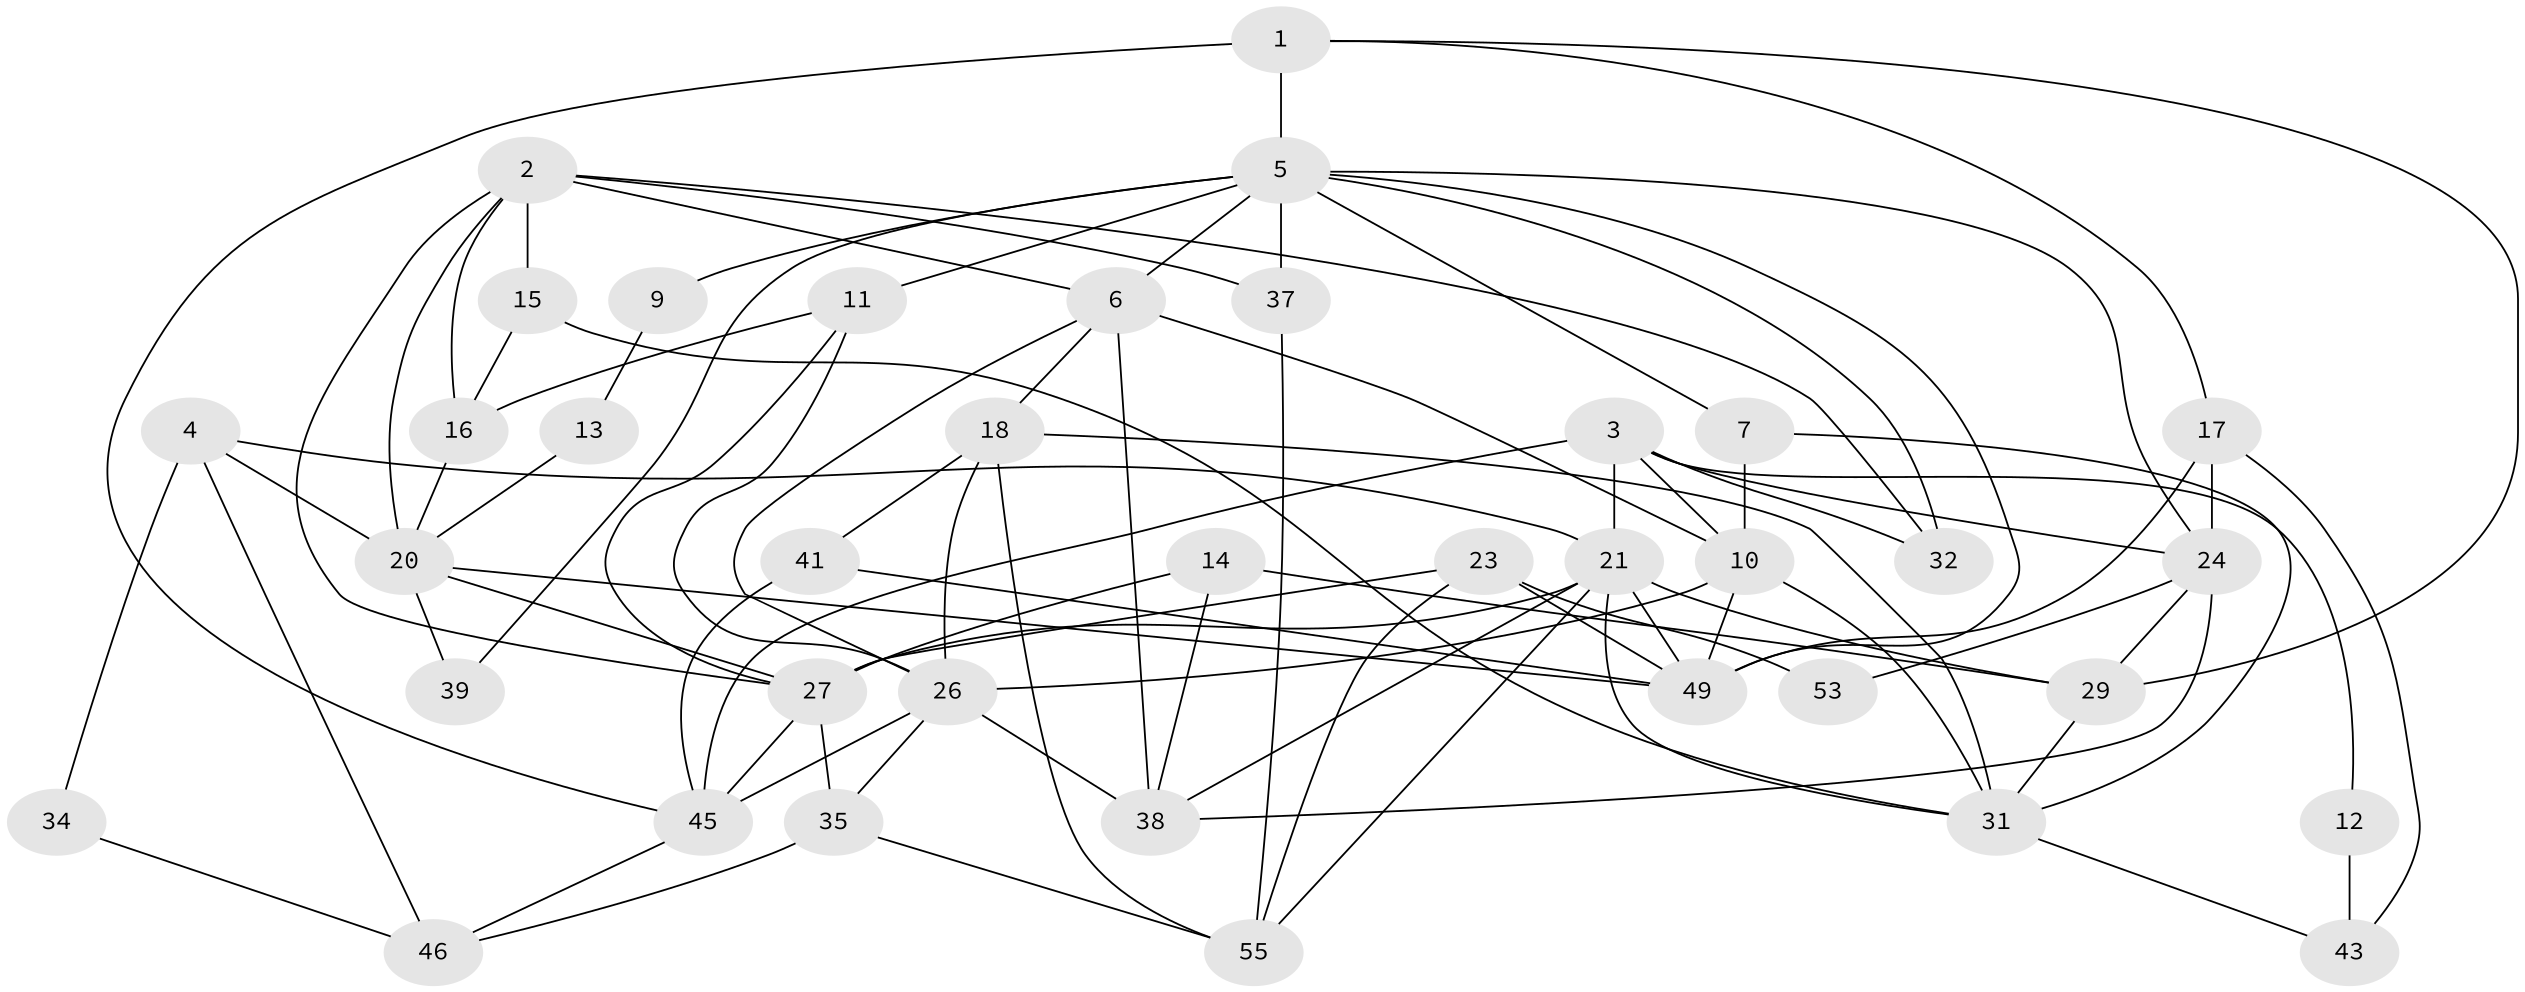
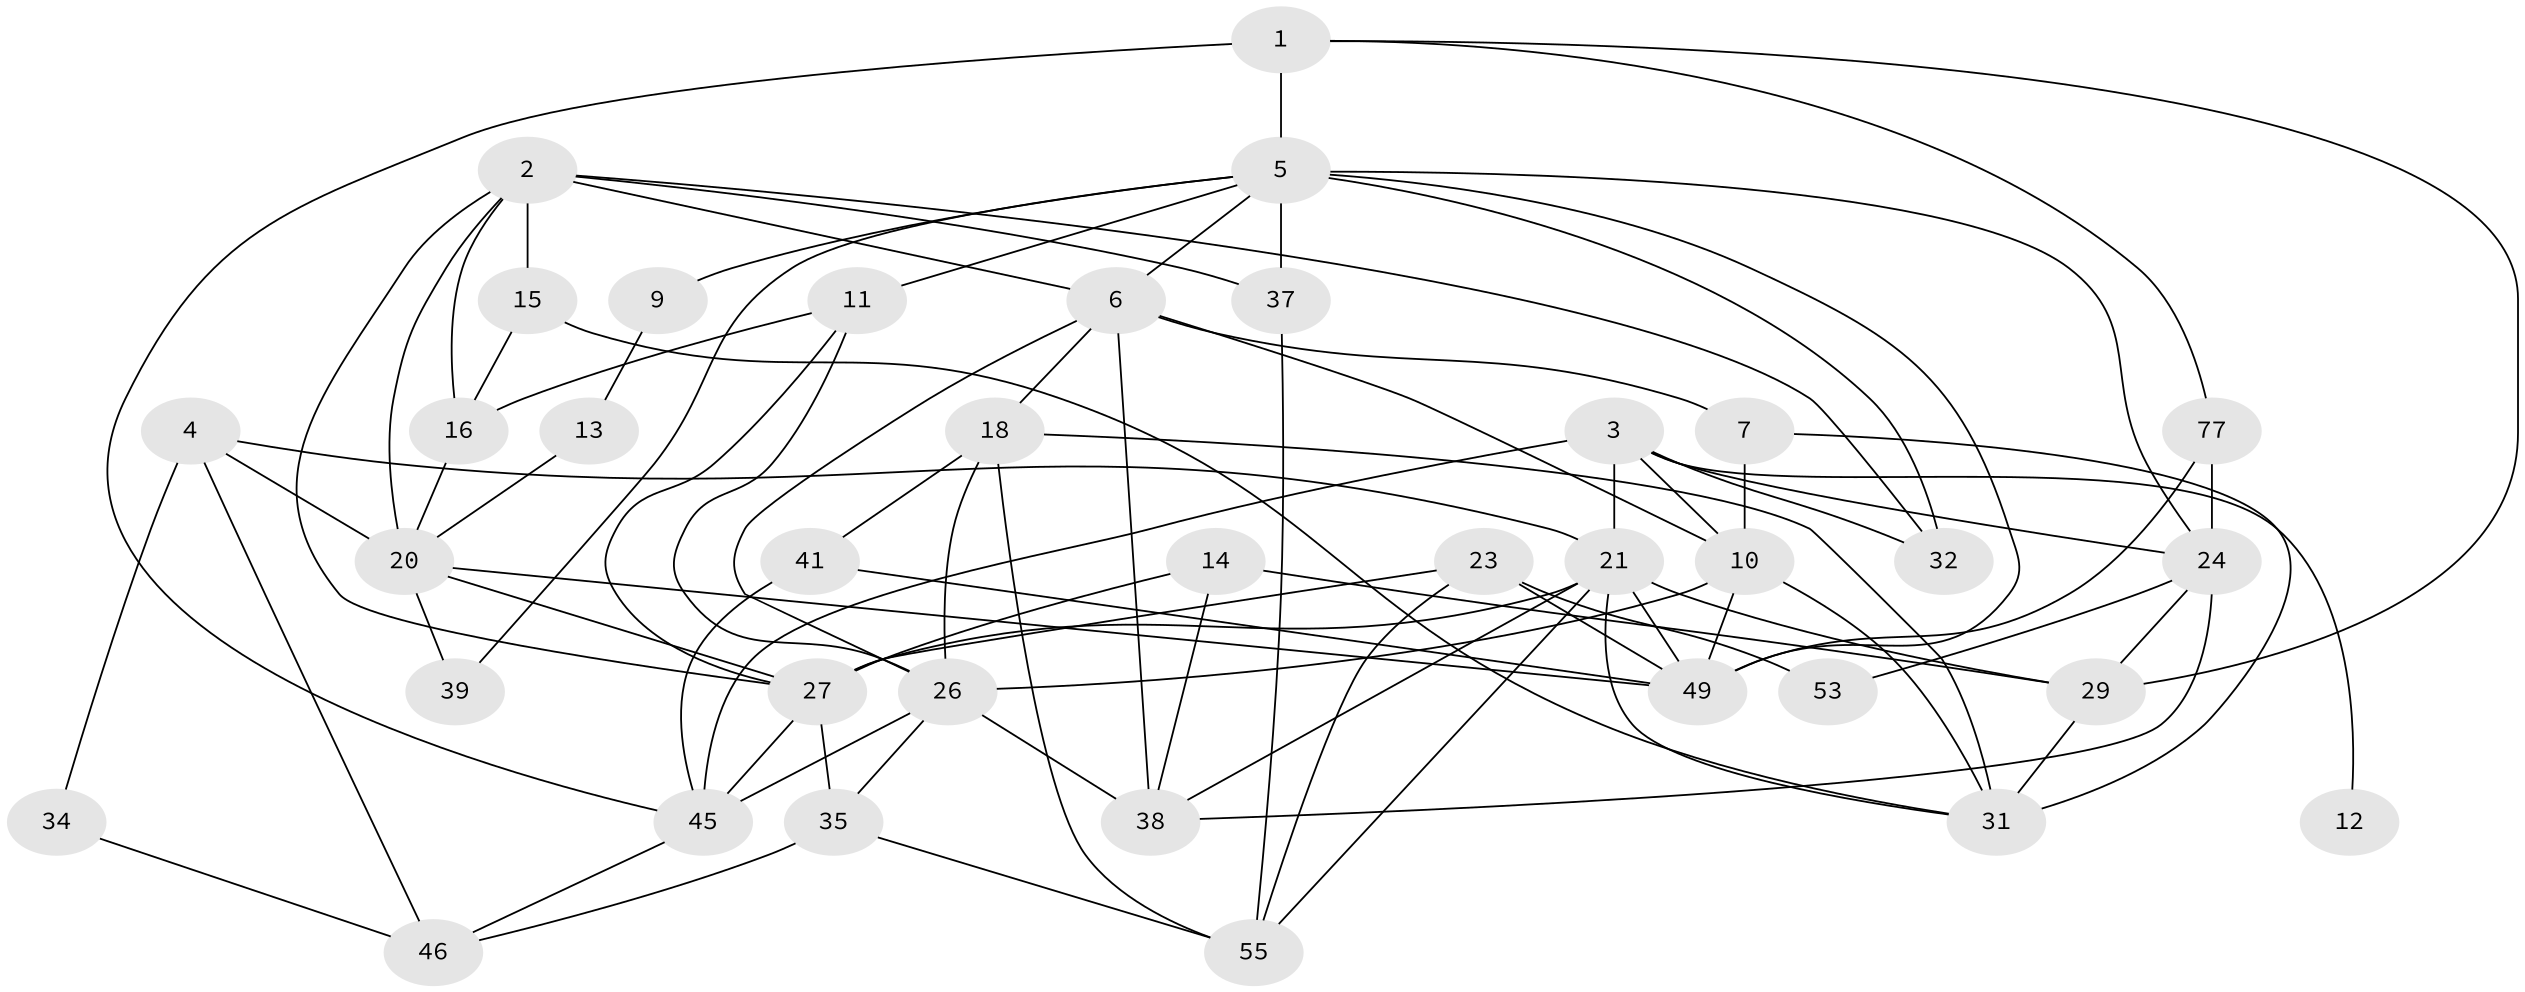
edge "5" -- "7": now "6" -- "7"
node "17": label "17" -> "77"
node "43": removed
